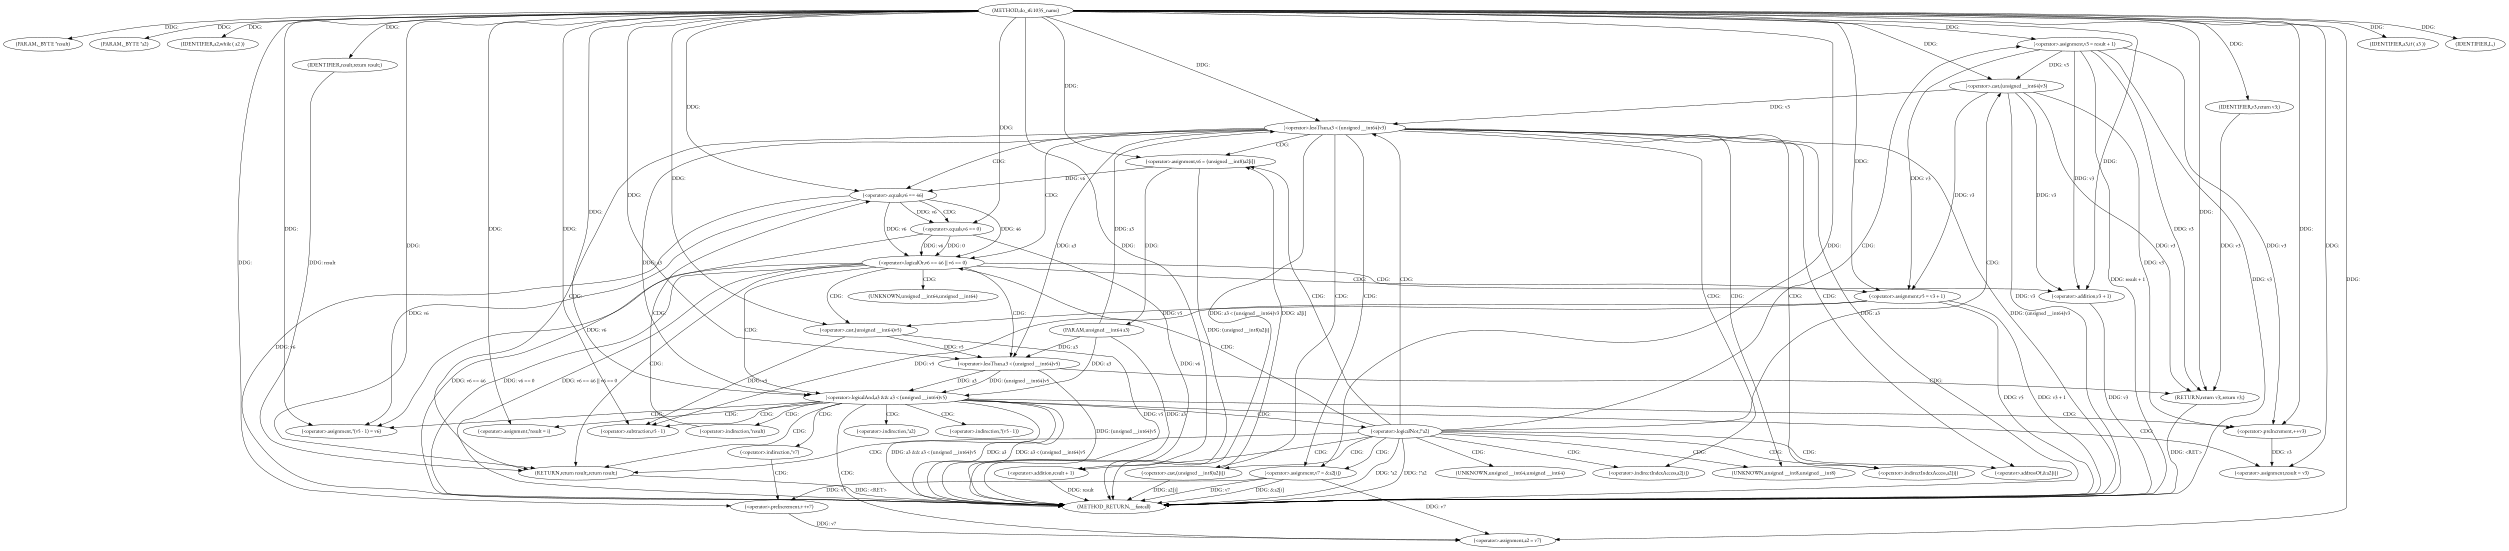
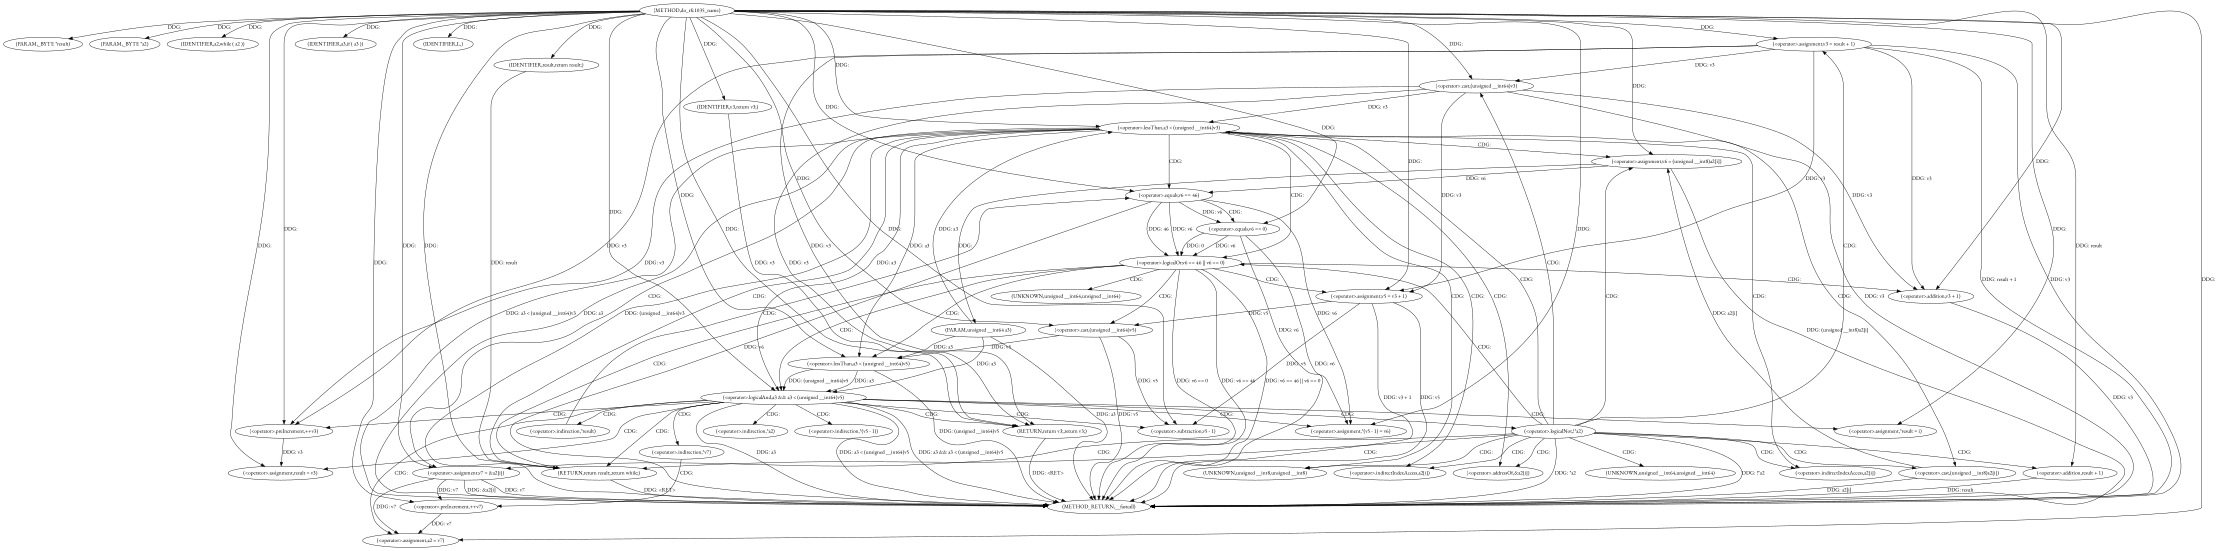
edge "(METHOD,do_rfc1035_name)" -> "(<operator>.addition,result + 1)": label "DDG: " -> "DDG: result"
edge "(<operator>.lessThan,a3 < (unsigned __int64)v5)" -> "(RETURN,return v3;,return v3;)": now "(<operator>.logicalAnd,a3 && a3 < (unsigned __int64)v5)" -> "(RETURN,return v3;,return v3;)"
node "(RETURN,return result;,return result;)": label "(RETURN,return result;,return result;)" -> "(RETURN,return result;,return while;)"
